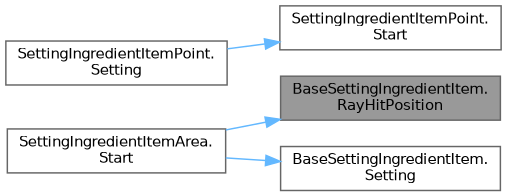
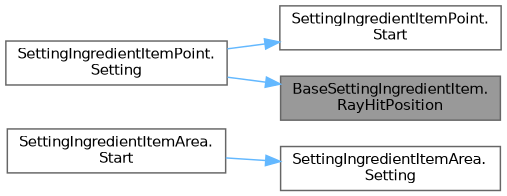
edge "SettingIngredientItemArea. Start" -> "BaseSettingIngredientItem. RayHitPosition": now "SettingIngredientItemPoint. Setting" -> "BaseSettingIngredientItem. RayHitPosition"
node "BaseSettingIngredientItem. Setting": label "BaseSettingIngredientItem. Setting" -> "SettingIngredientItemArea. Setting"
